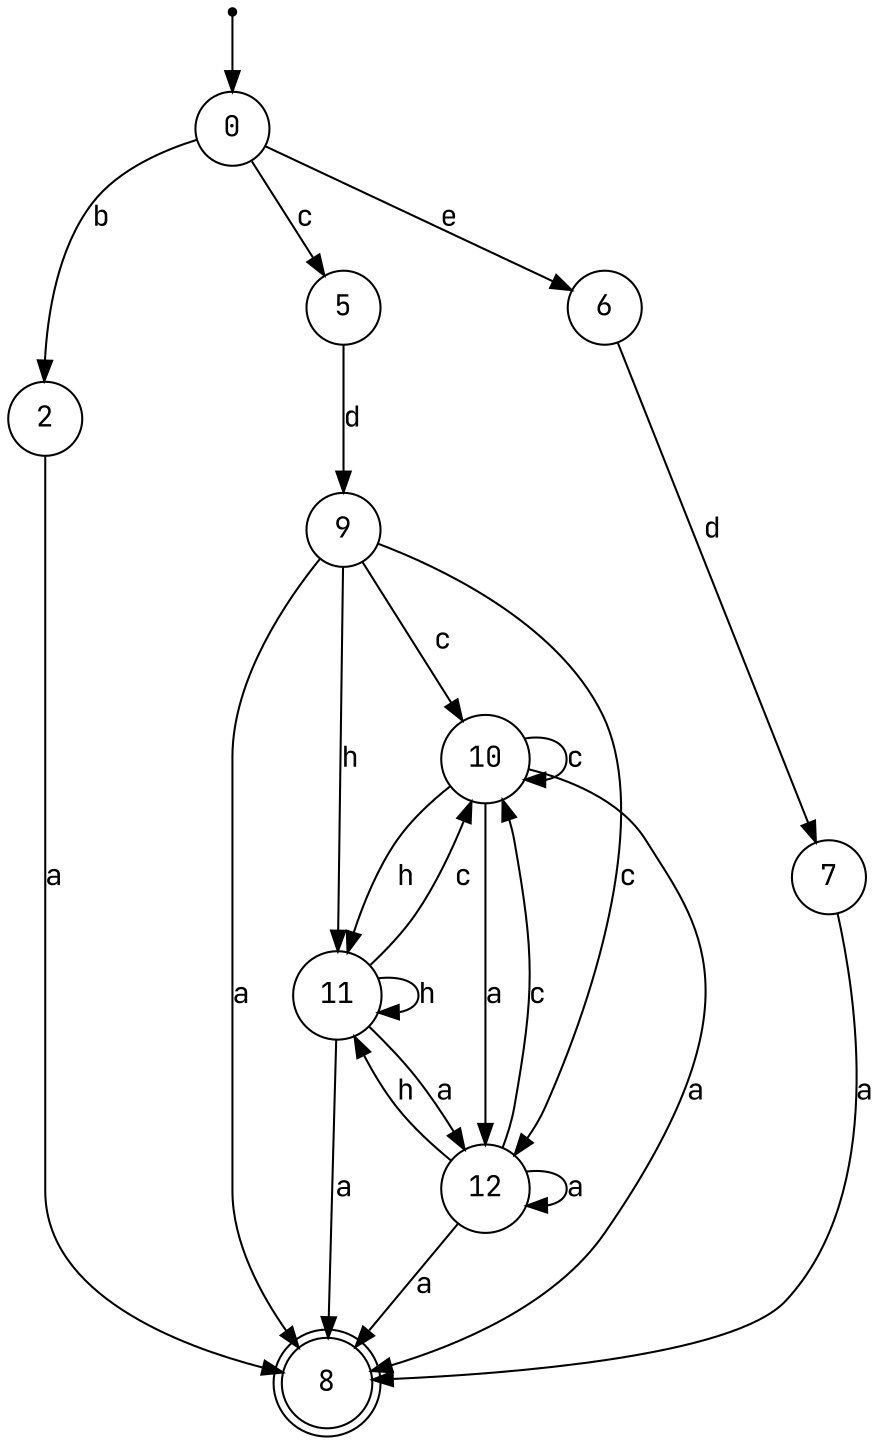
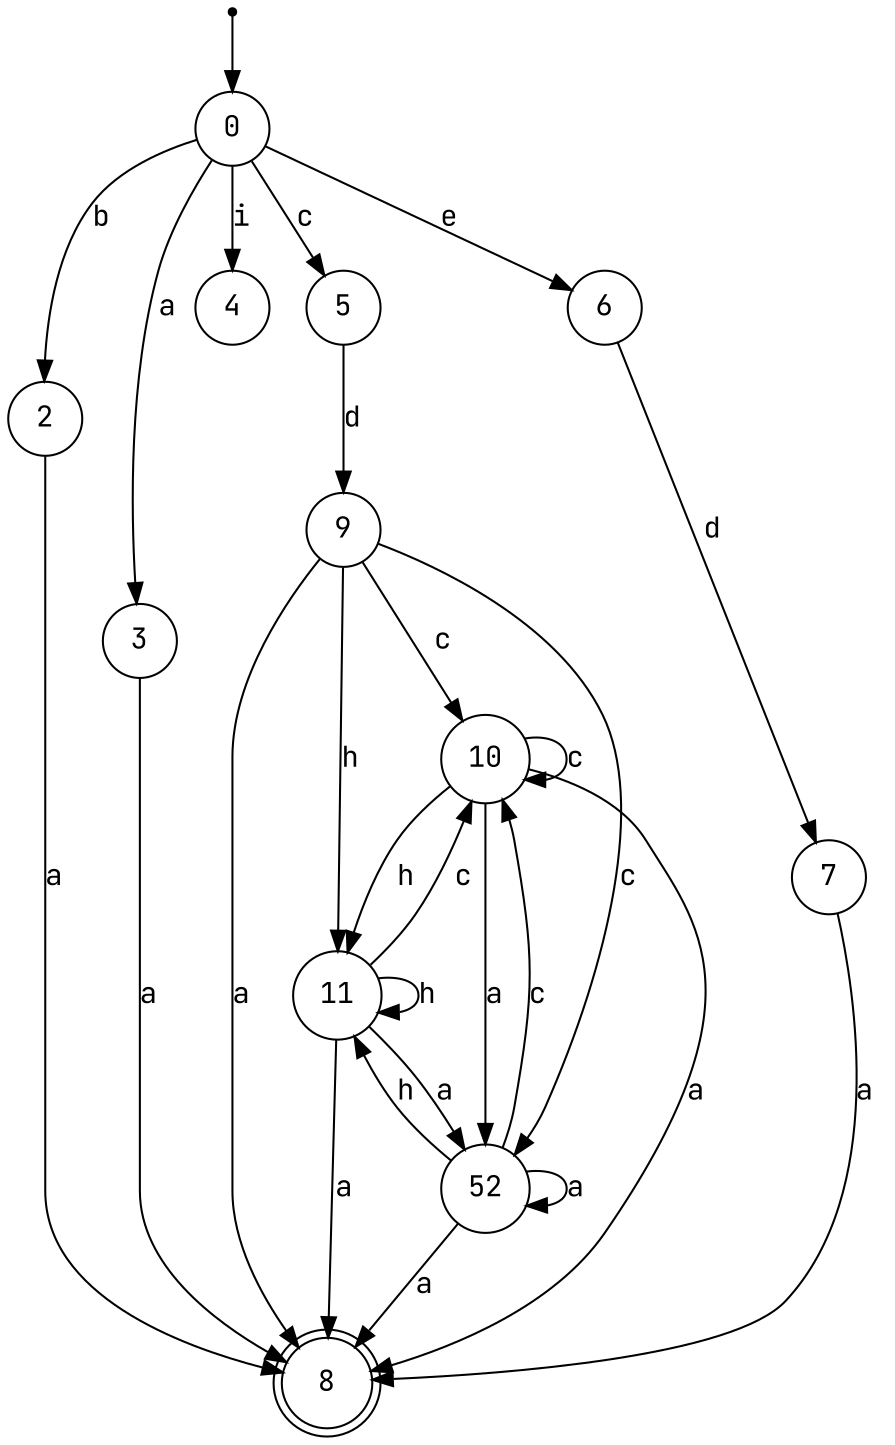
node "4": added
node "3": added
node "12": label "12" -> "52"
